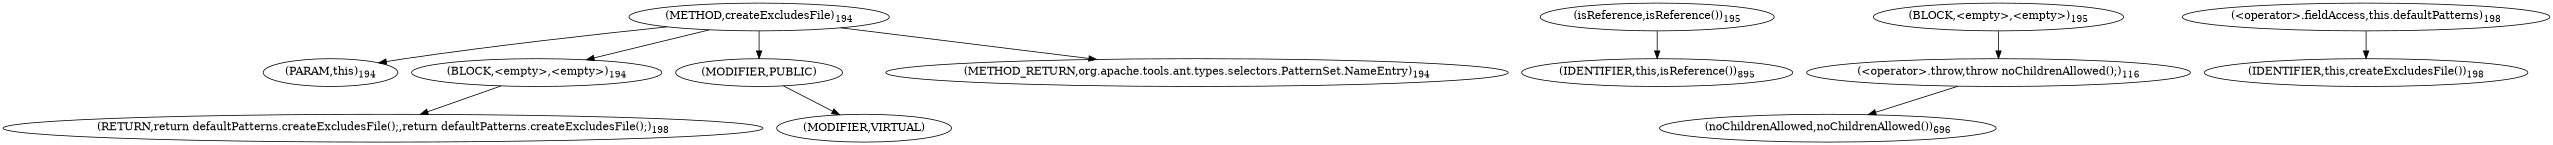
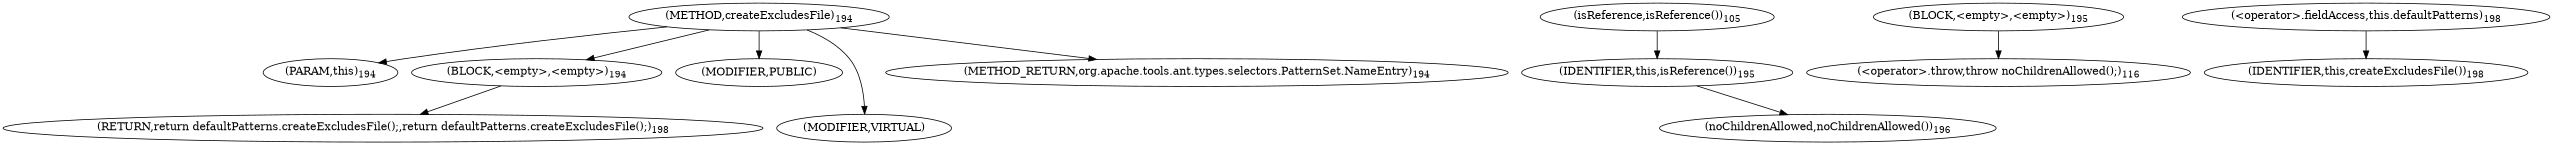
node "(isReference,isReference())": text "195" -> "105"
node "(IDENTIFIER,this,isReference())": text "895" -> "195"
edge "(MODIFIER,PUBLIC)" -> "(MODIFIER,VIRTUAL)": now "(METHOD,createExcludesFile)" -> "(MODIFIER,VIRTUAL)"
edge "(<operator>.throw,throw noChildrenAllowed();)" -> "(noChildrenAllowed,noChildrenAllowed())": now "(IDENTIFIER,this,isReference())" -> "(noChildrenAllowed,noChildrenAllowed())"
node "(noChildrenAllowed,noChildrenAllowed())": text "696" -> "196"
